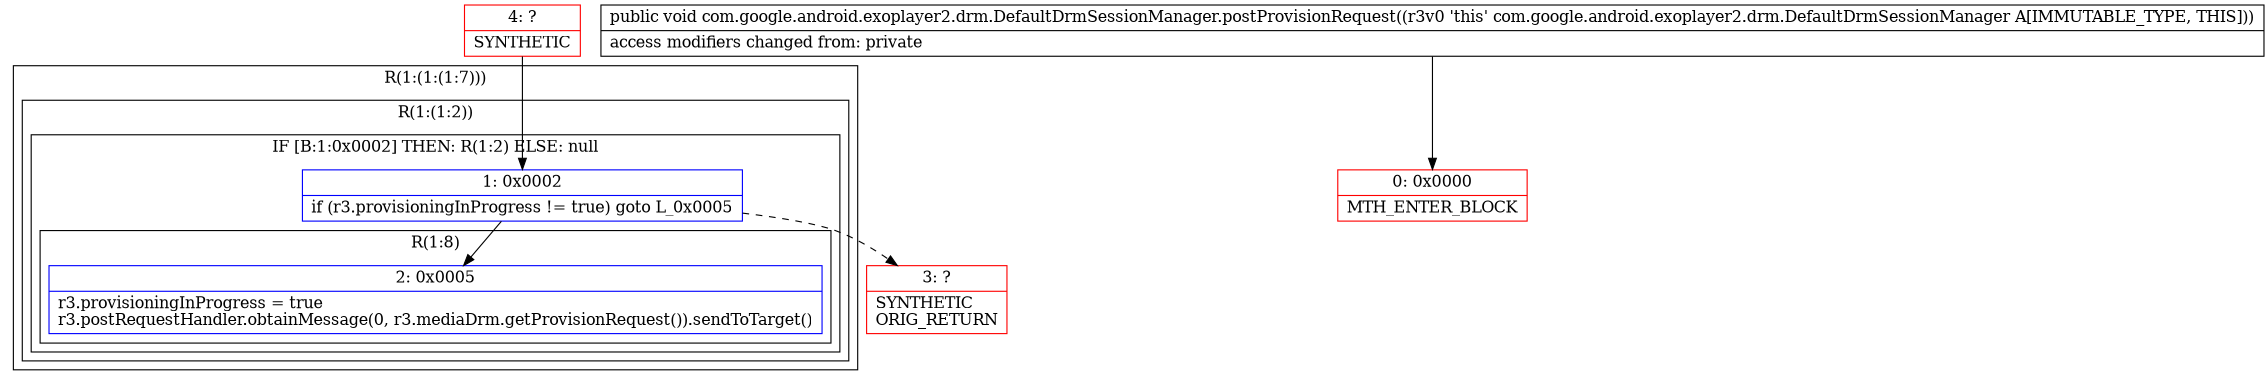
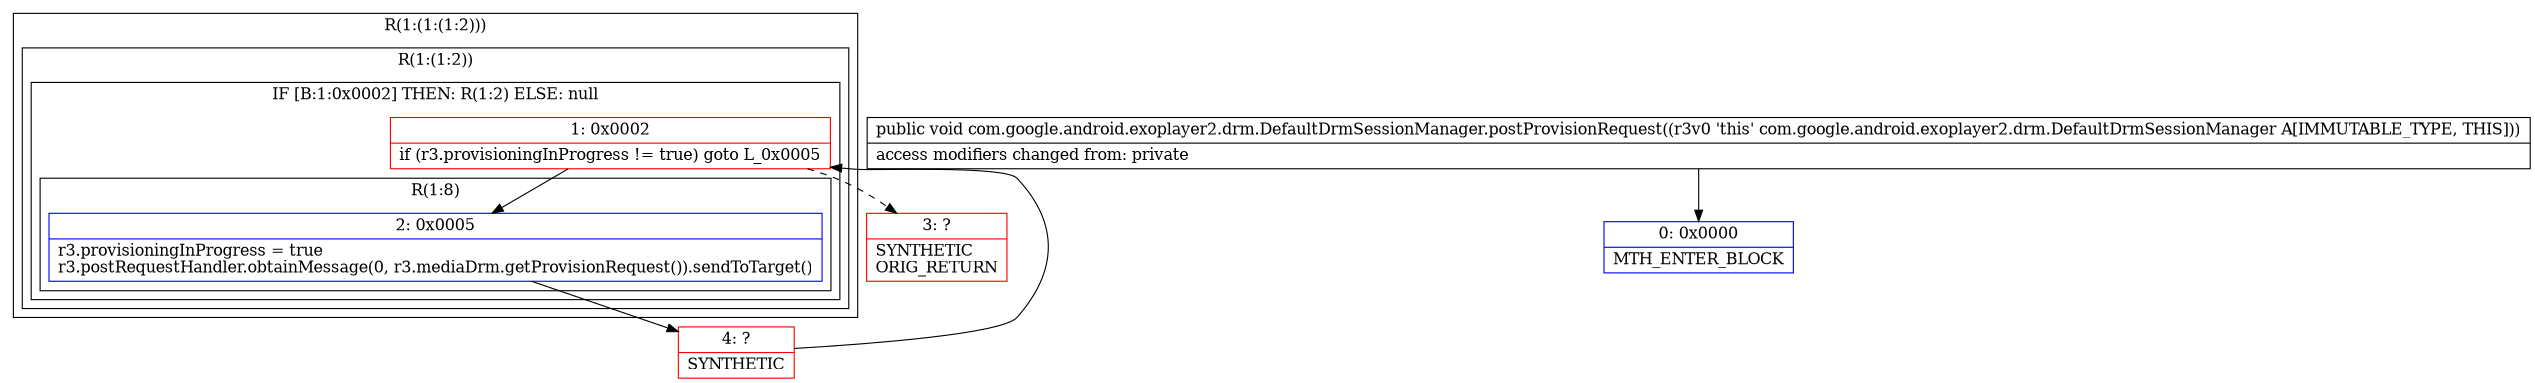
cluster "R(1:(1:(1:7)))": label "R(1:(1:(1:7)))" -> "R(1:(1:(1:2)))"
node "1: 0x0002": color blue -> red
node "0: 0x0000": color red -> blue
edge "2: 0x0005" -> "4: ?": added
